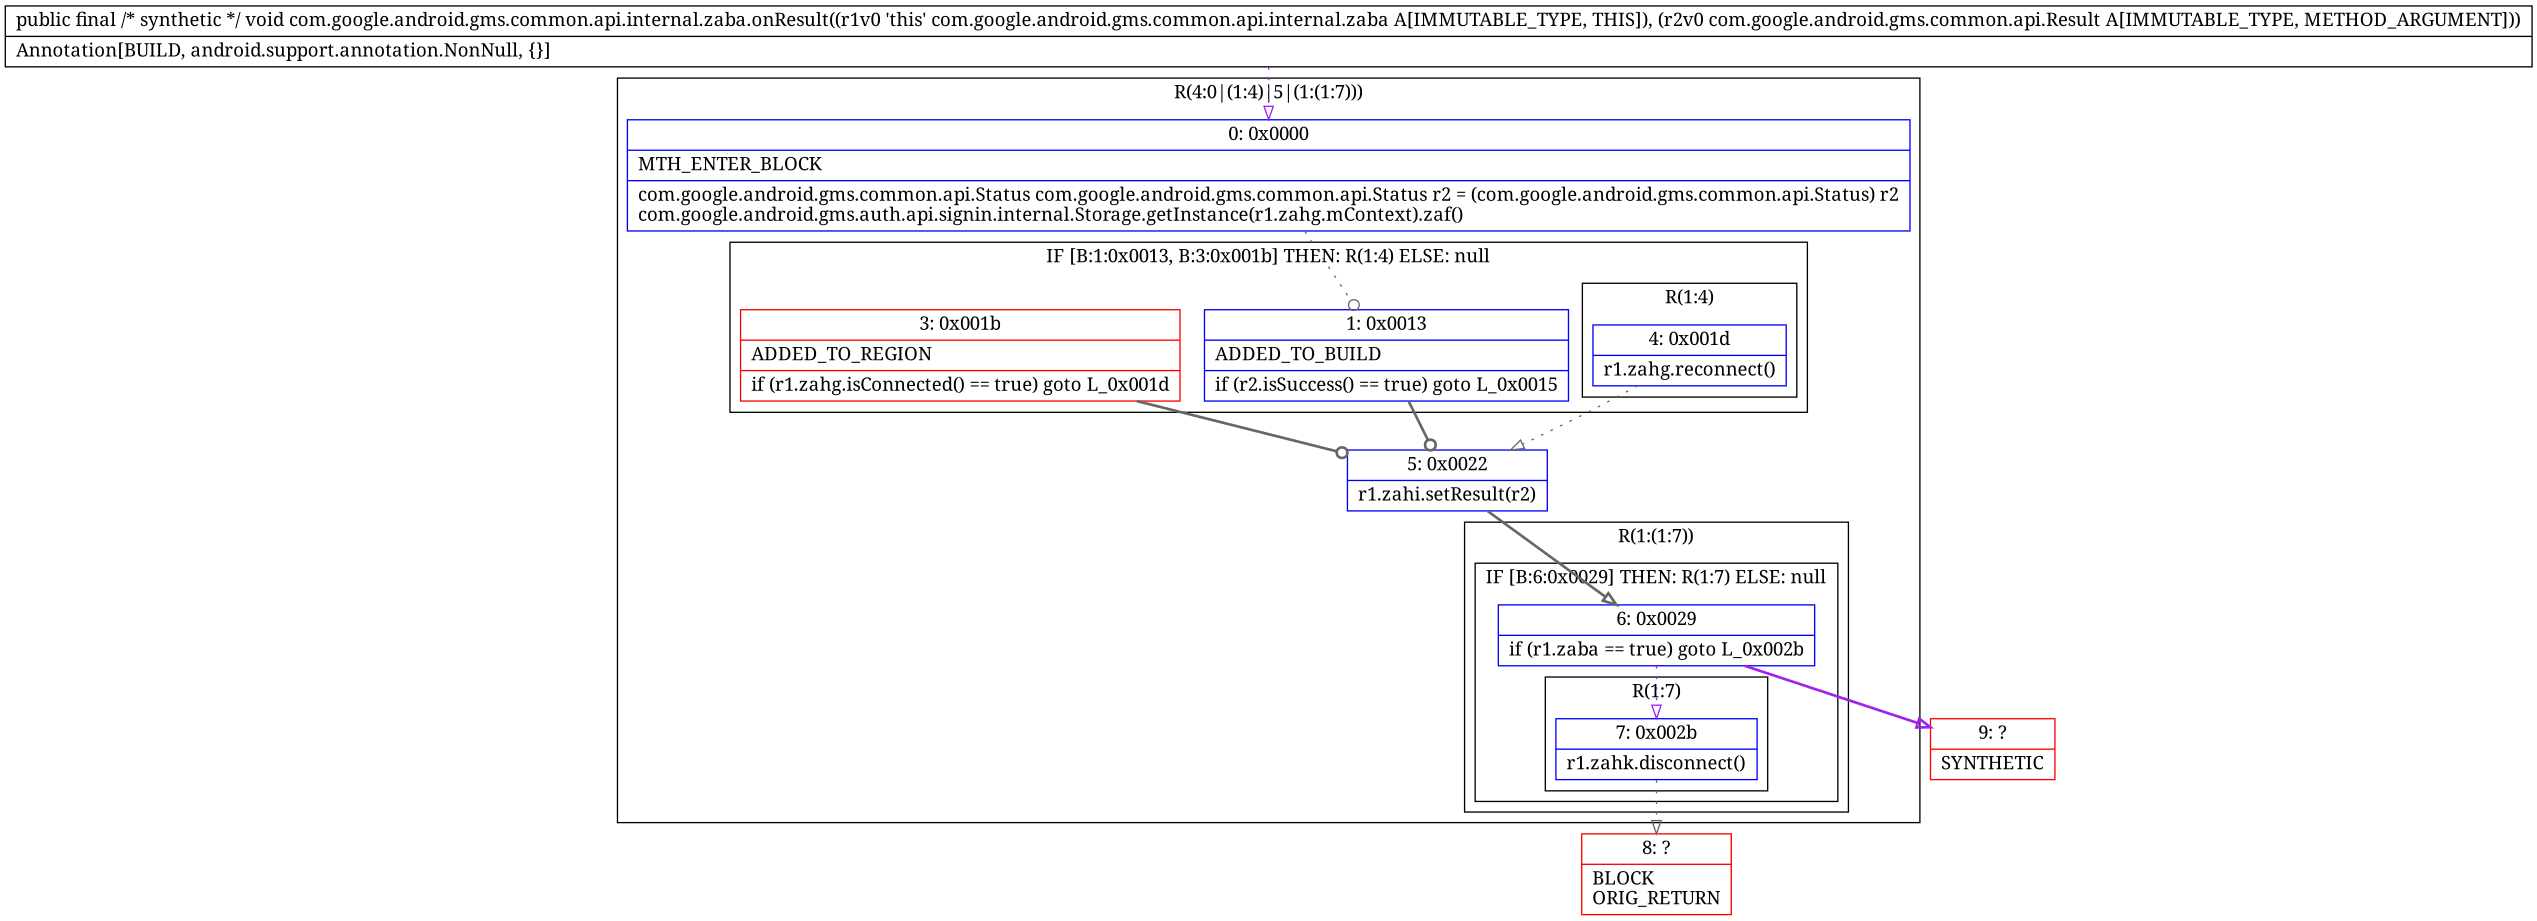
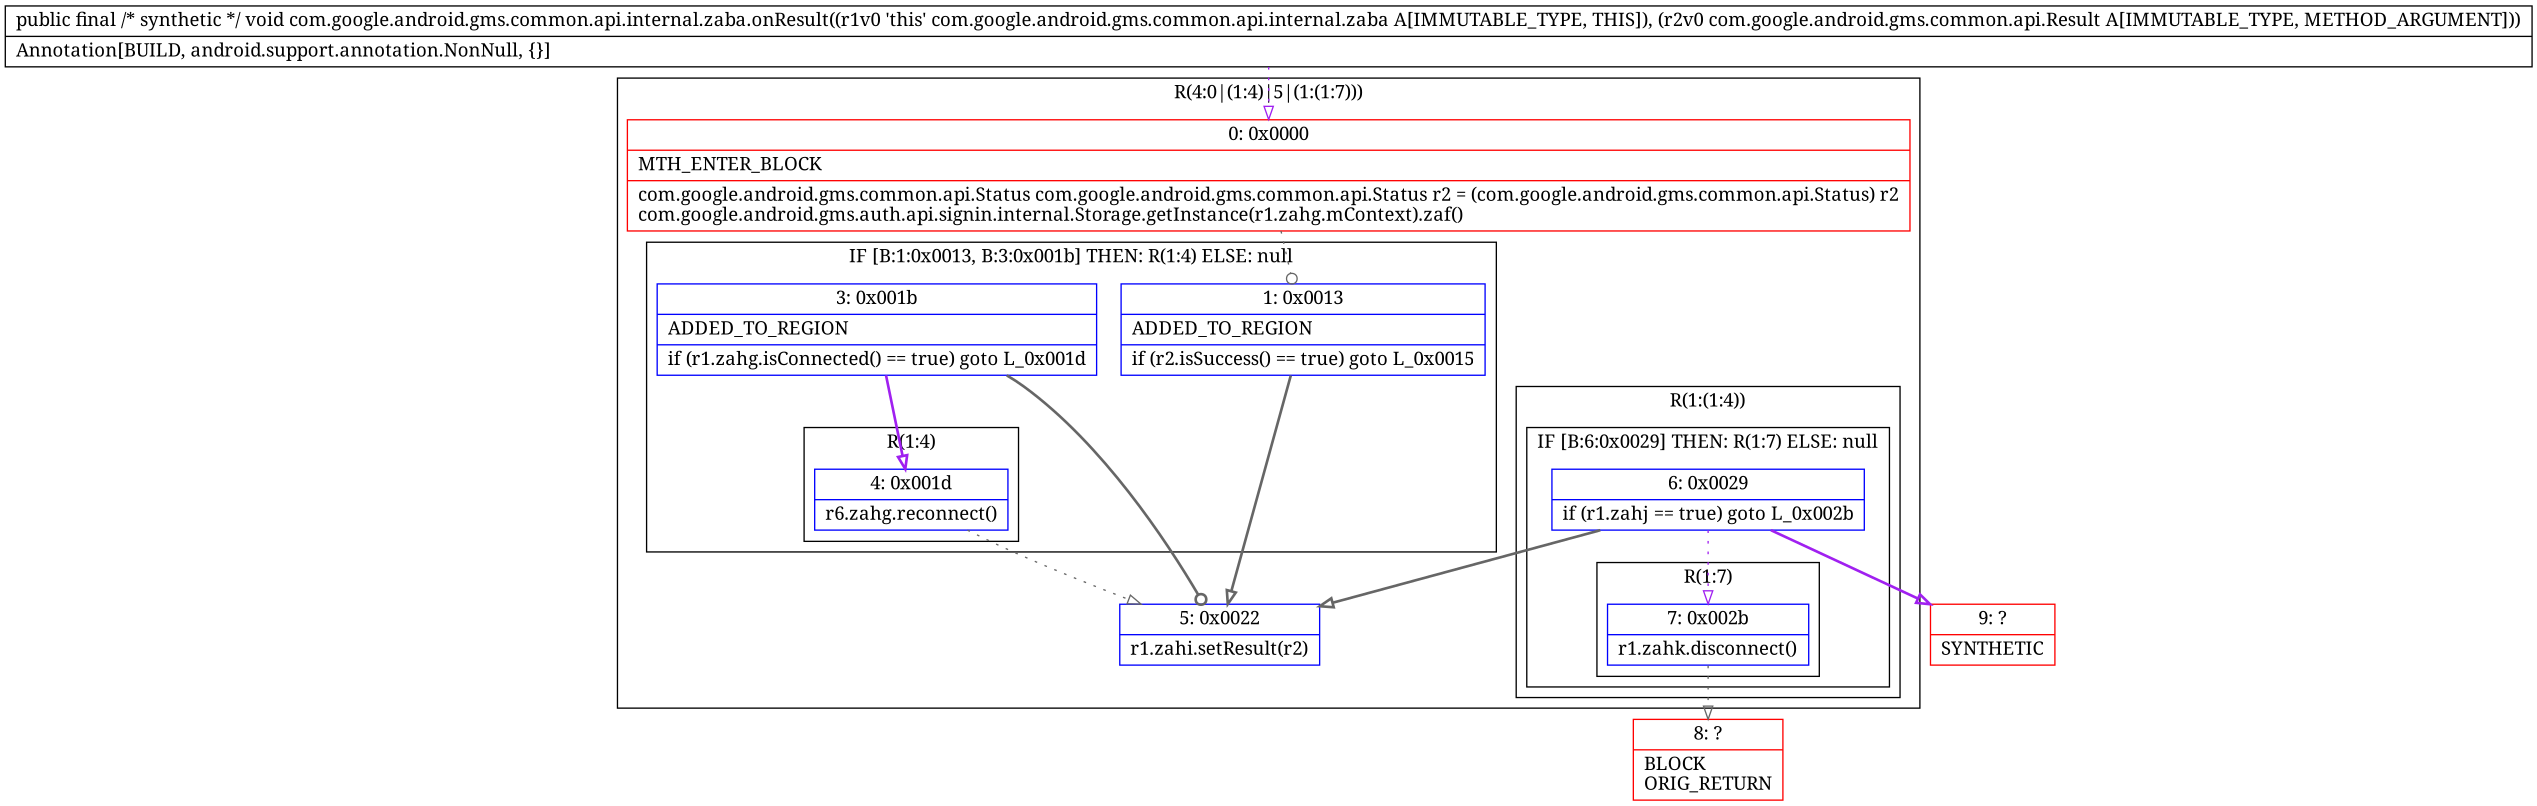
node "0: 0x0000": color blue -> red
node "3: 0x001b": color red -> blue
node "1: 0x0013": text "ADDED_TO_BUILD" -> "ADDED_TO_REGION"
node "4: 0x001d": text "r1.zahg.reconnect()" -> "r6.zahg.reconnect()"
edge "3: 0x001b" -> "4: 0x001d": added
edge "1: 0x0013" -> "5: 0x0022": arrowhead odot -> onormal
cluster "R(1:(1:7))": label "R(1:(1:7))" -> "R(1:(1:4))"
edge "5: 0x0022" -> "6: 0x0029": reversed
node "6: 0x0029": text "if (r1.zaba == true) goto L_0x002b" -> "if (r1.zahj == true) goto L_0x002b"
